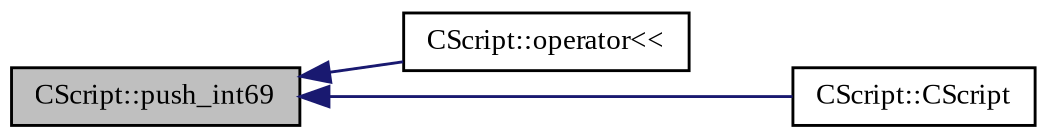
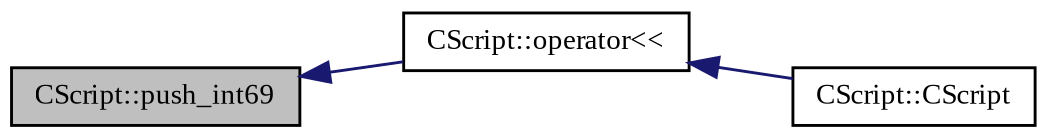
edge "CScript::CScript" -> "CScript::push_int69": now "CScript::CScript" -> "CScript::operator<<"
